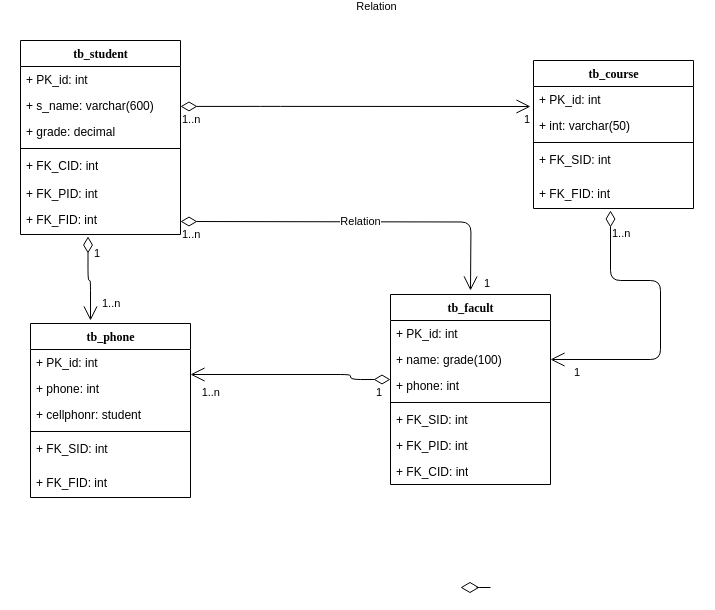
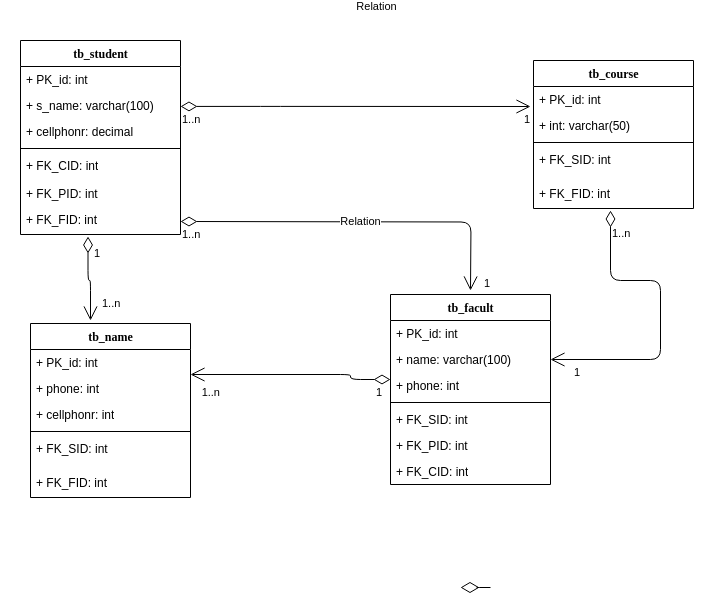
node "+ s_name: varchar(600)": label "+ s_name: varchar(600)" -> "+ s_name: varchar(100)"
node "+ grade: decimal": label "+ grade: decimal" -> "+ cellphonr: decimal"
node "tb_phone": label "tb_phone" -> "tb_name"
node "+ name: grade(100)": label "+ name: grade(100)" -> "+ name: varchar(100)"
node "+ cellphonr: student": label "+ cellphonr: student" -> "+ cellphonr: int"
